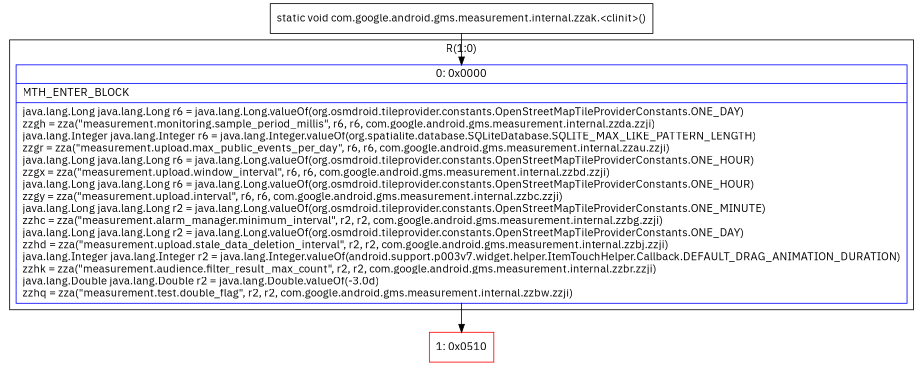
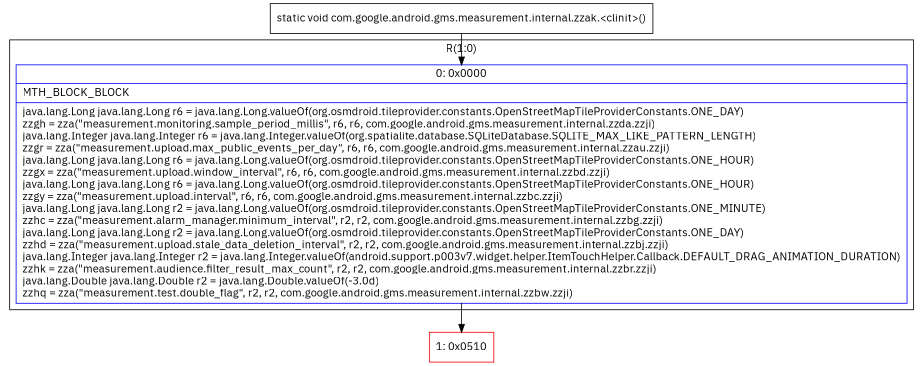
node "0: 0x0000": text "MTH_ENTER_BLOCK" -> "MTH_BLOCK_BLOCK"
